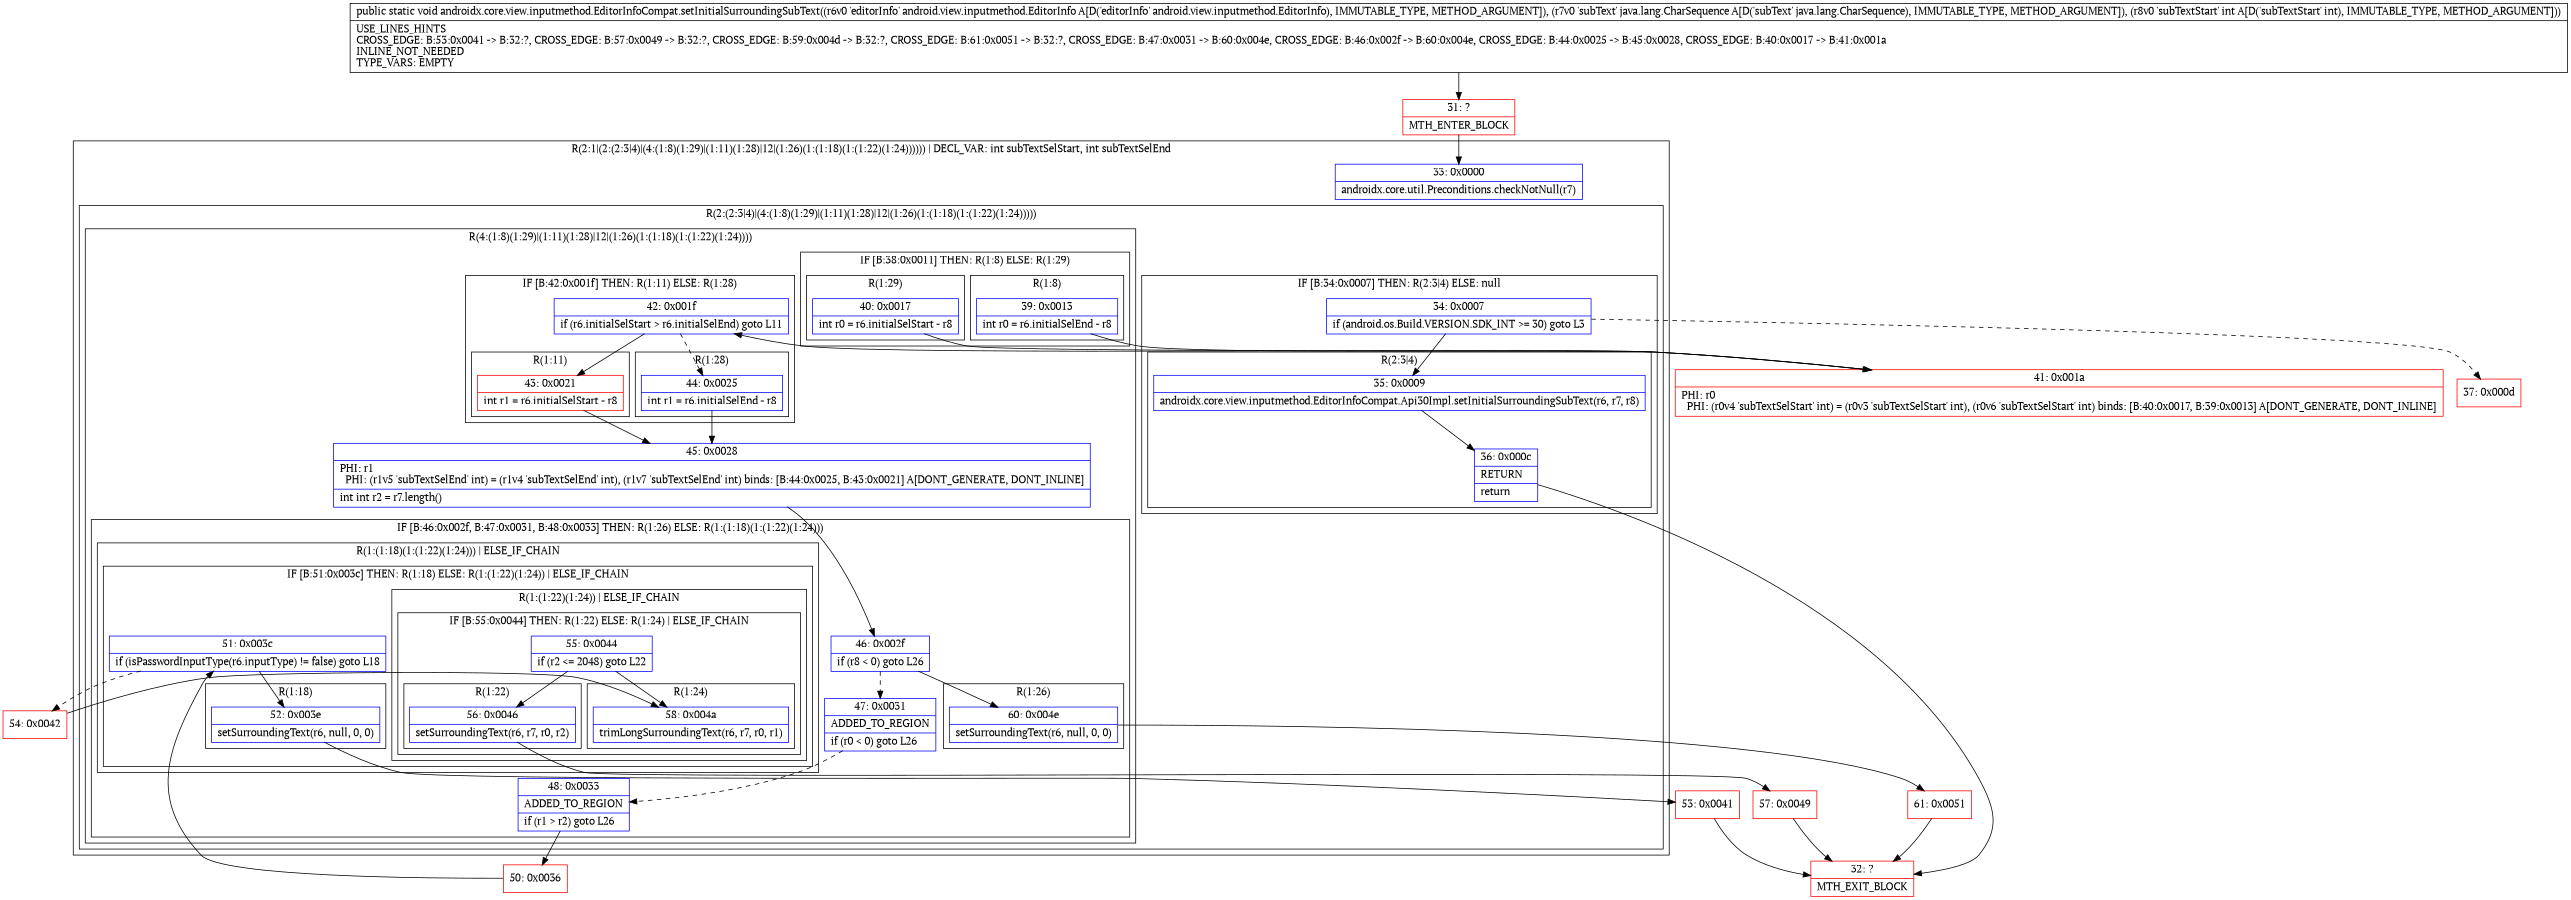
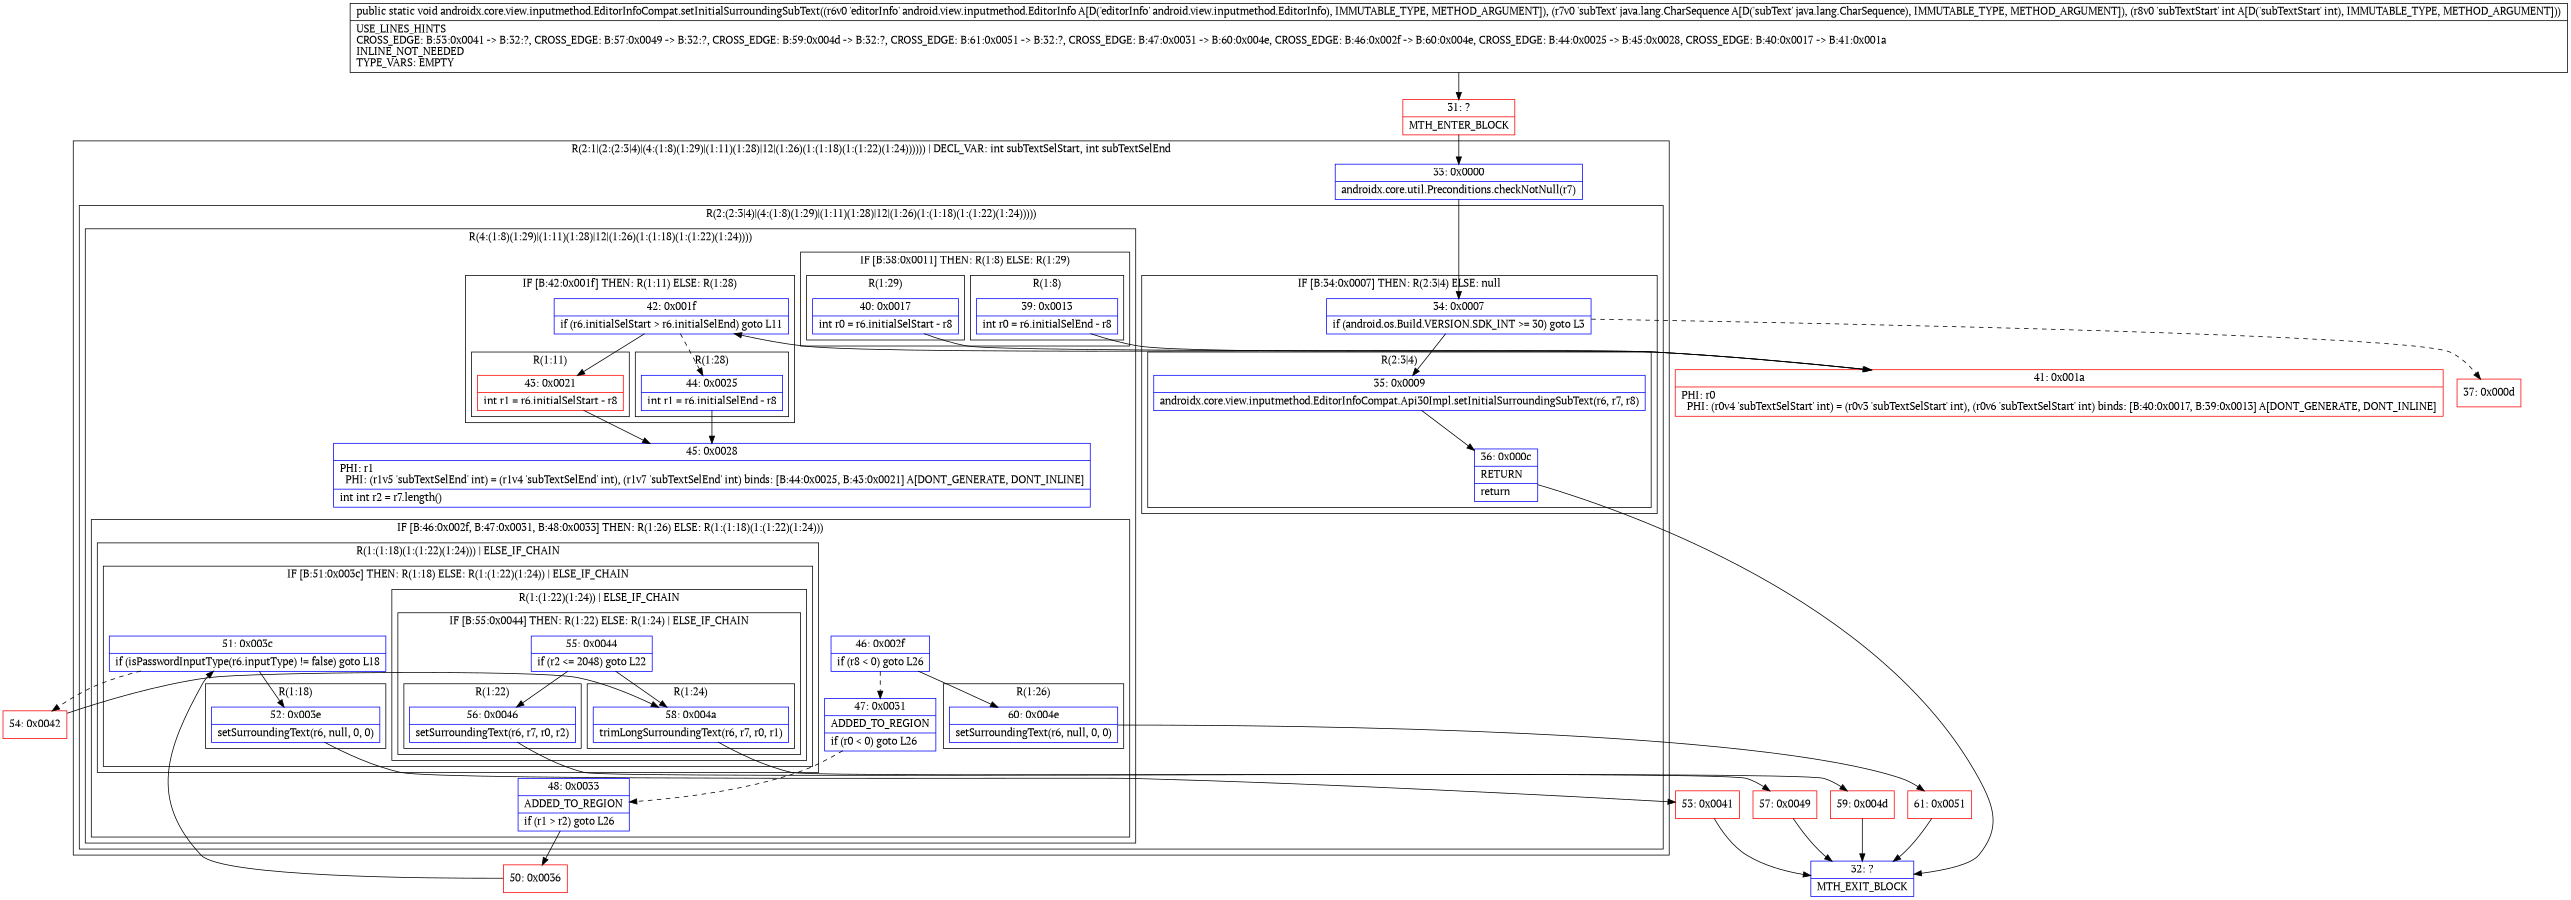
edge "33: 0x0000" -> "34: 0x0007": added
edge "45: 0x0028" -> "46: 0x002f": removed
node "59: 0x004d": added
node "32: ?": color red -> blue
